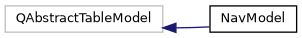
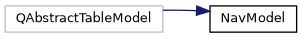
edge "NavModel" -> "QAbstractTableModel": reversed
